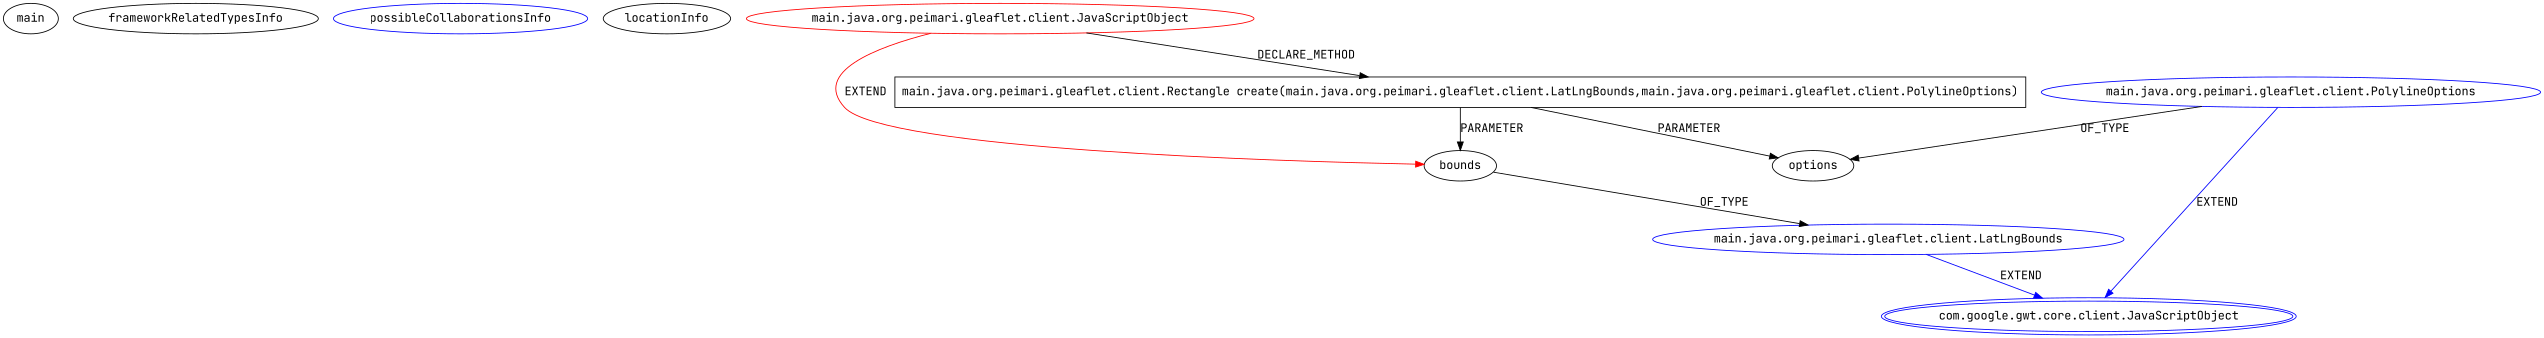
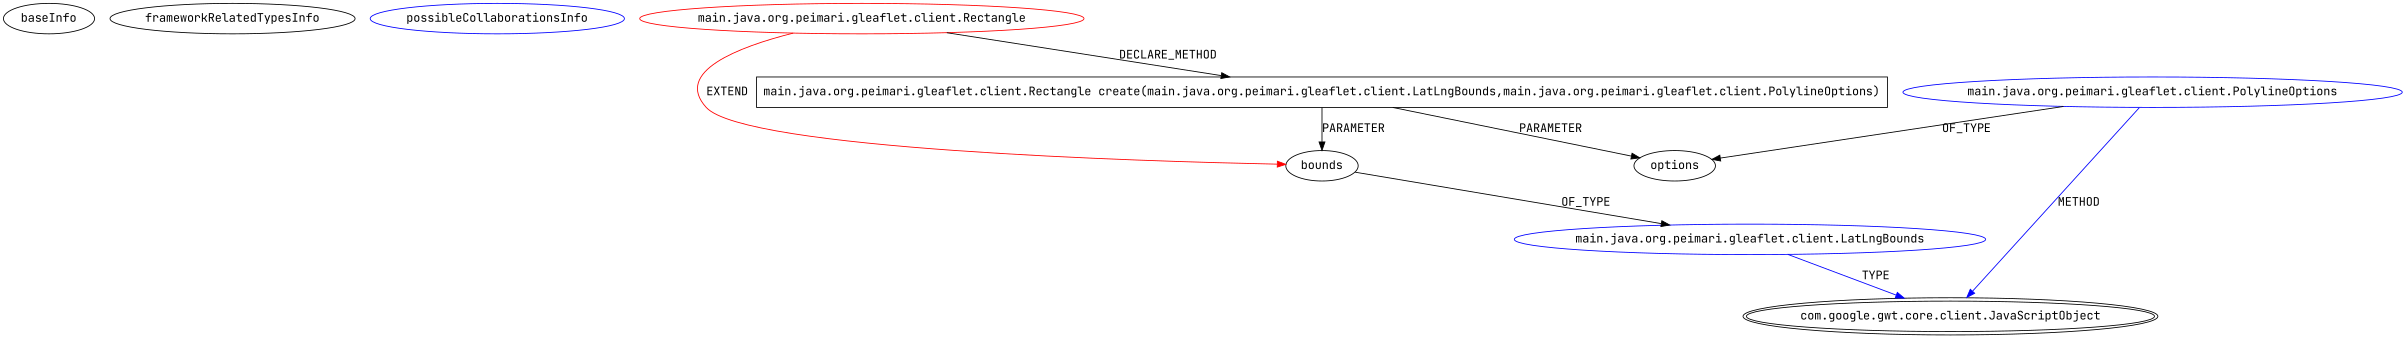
node "main": label "main" -> "baseInfo"
node "locationInfo": removed
node "main.java.org.peimari.gleaflet.client.JavaScriptObject": label "main.java.org.peimari.gleaflet.client.JavaScriptObject" -> "main.java.org.peimari.gleaflet.client.Rectangle"
edge "main.java.org.peimari.gleaflet.client.PolylineOptions" -> "com.google.gwt.core.client.JavaScriptObject": label "EXTEND" -> "METHOD"
edge "main.java.org.peimari.gleaflet.client.LatLngBounds" -> "com.google.gwt.core.client.JavaScriptObject": label "EXTEND" -> "TYPE"
node "com.google.gwt.core.client.JavaScriptObject": color blue -> black
